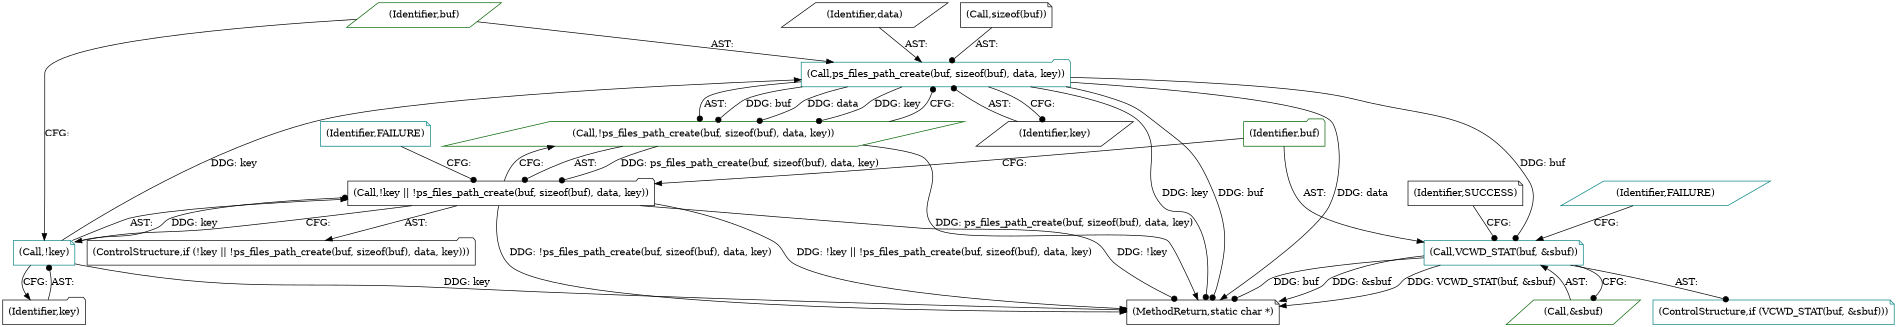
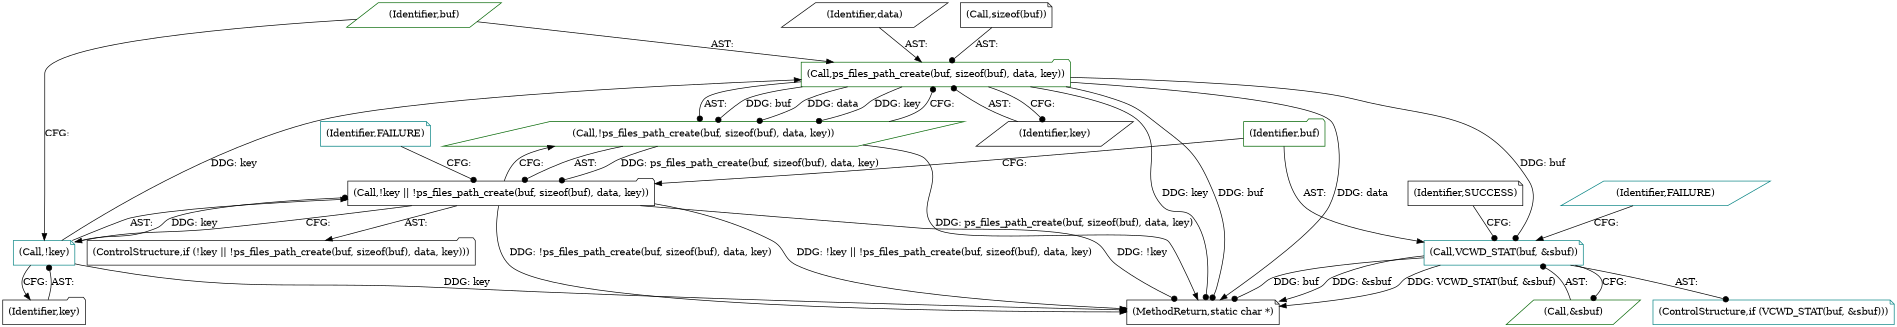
node "(Call,ps_files_path_create(buf, sizeof(buf), data, key))": color teal -> darkgreen
edge "(Call,&sbuf)" -> "(Call,VCWD_STAT(buf, &sbuf))": arrowhead normal -> dot
